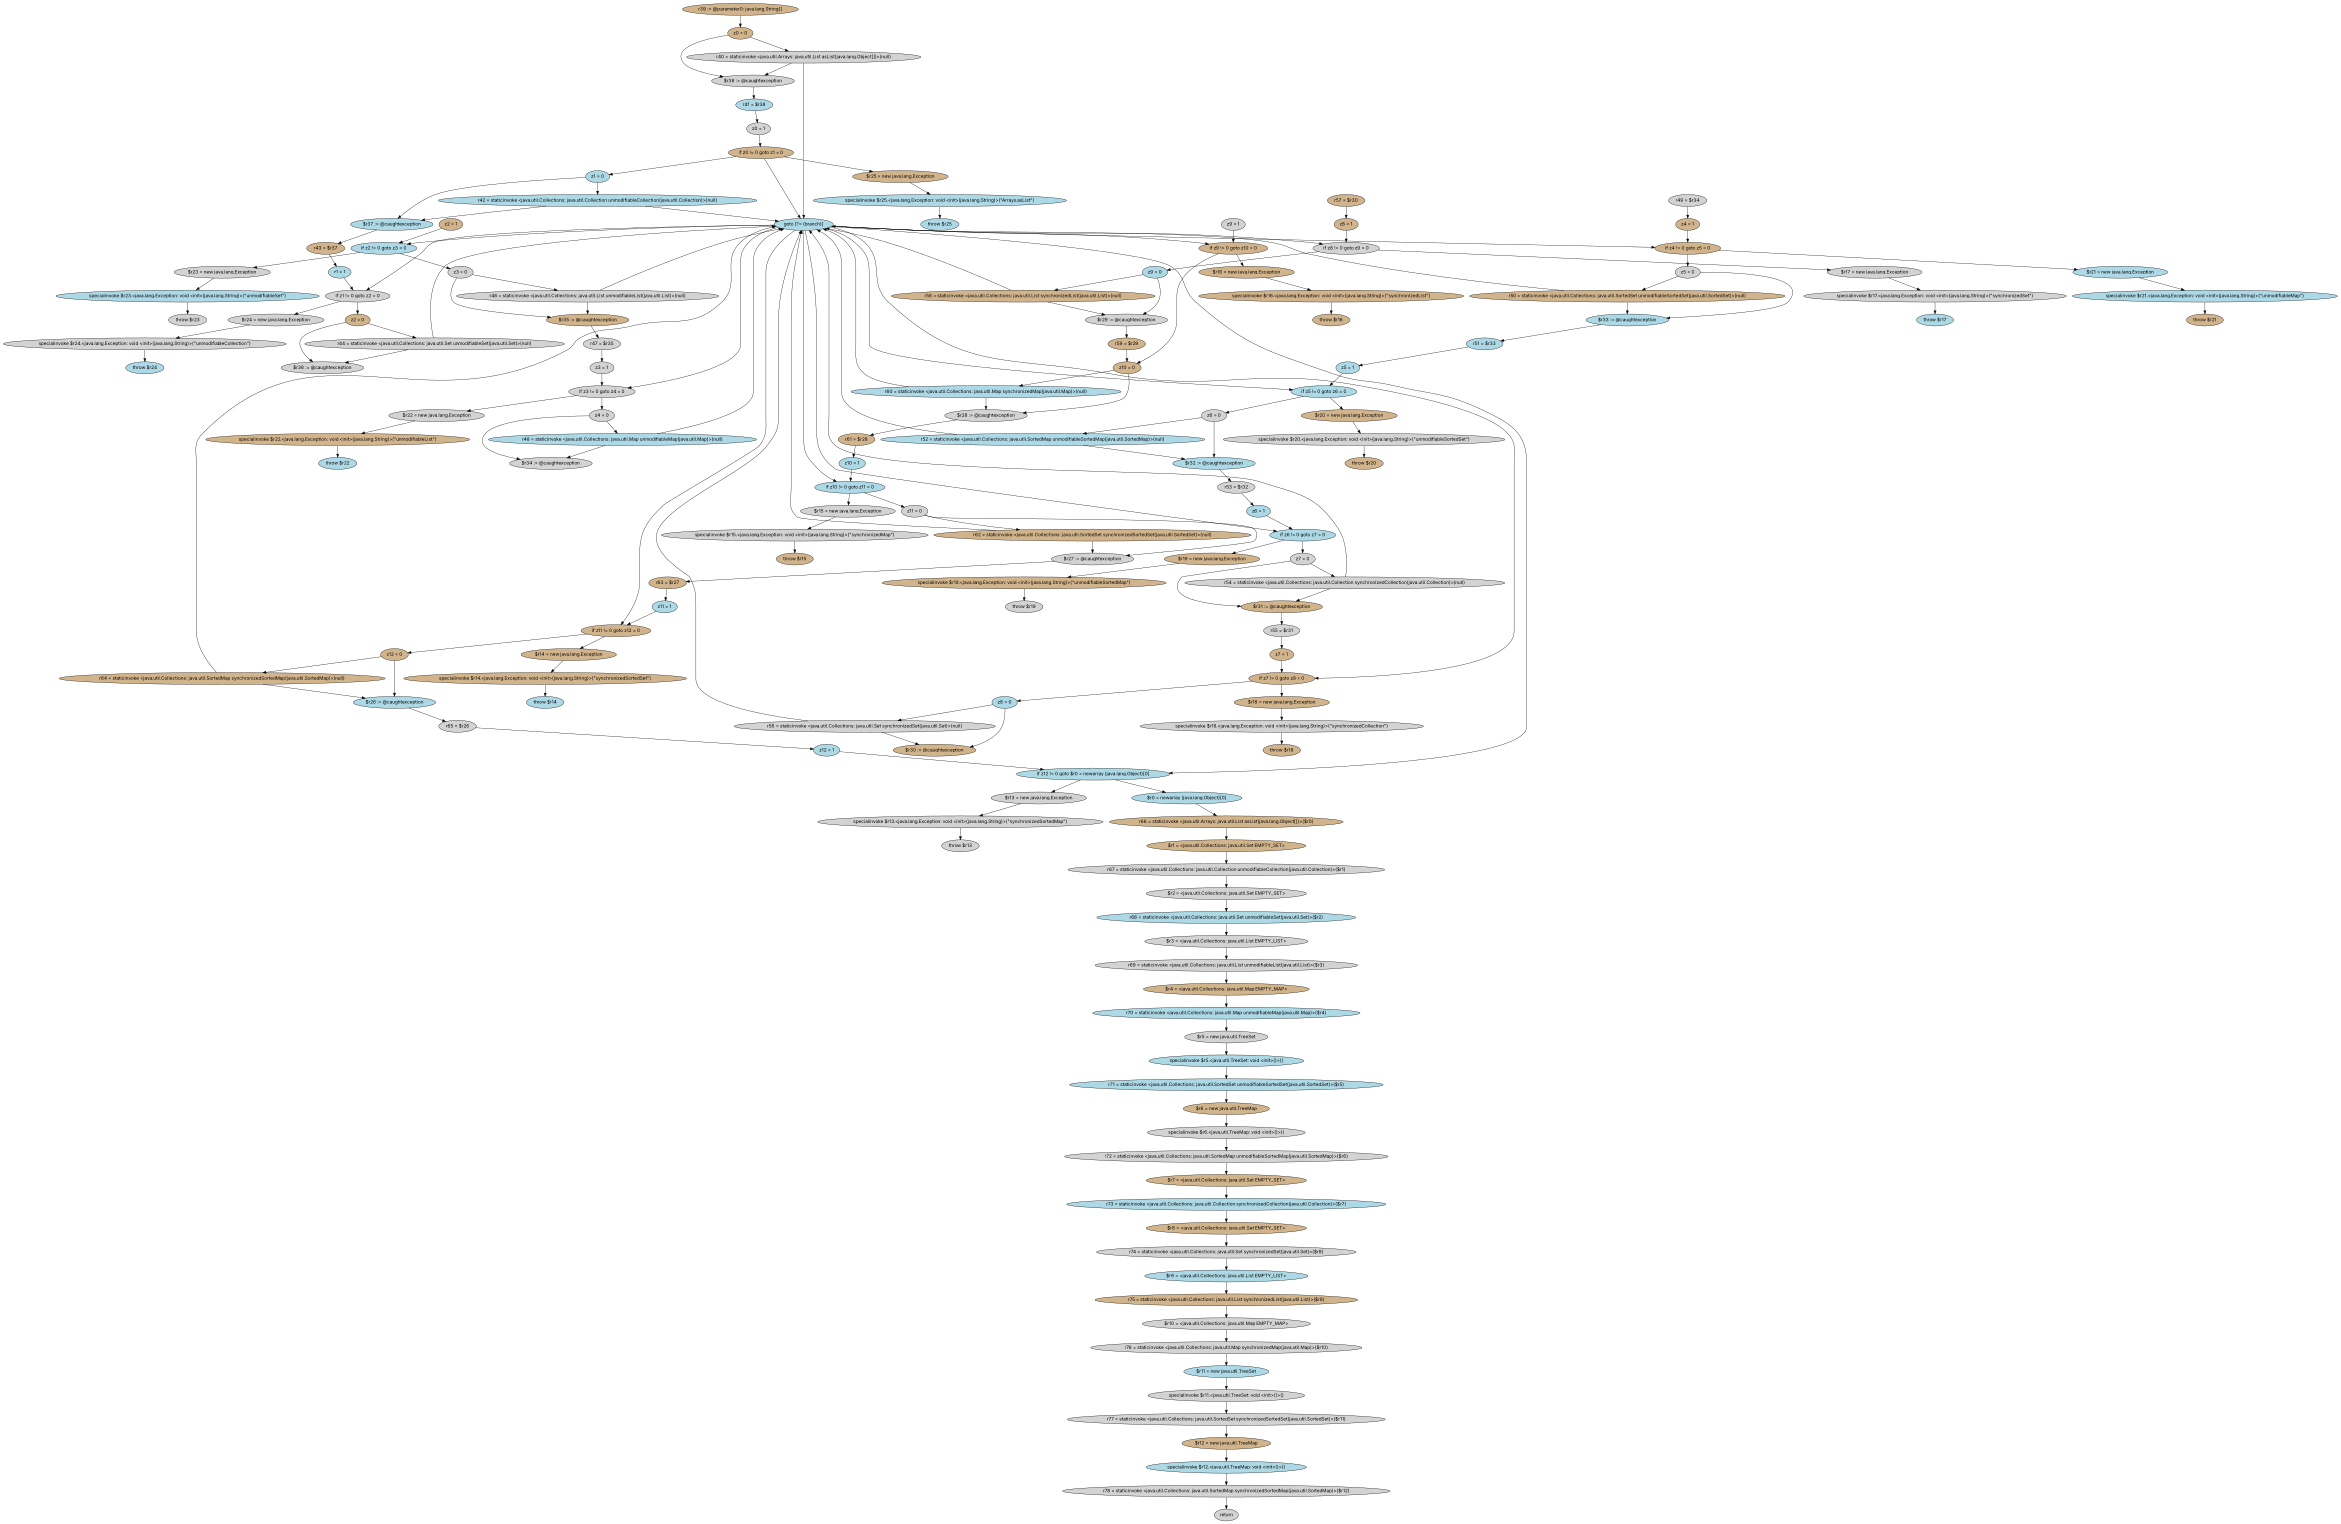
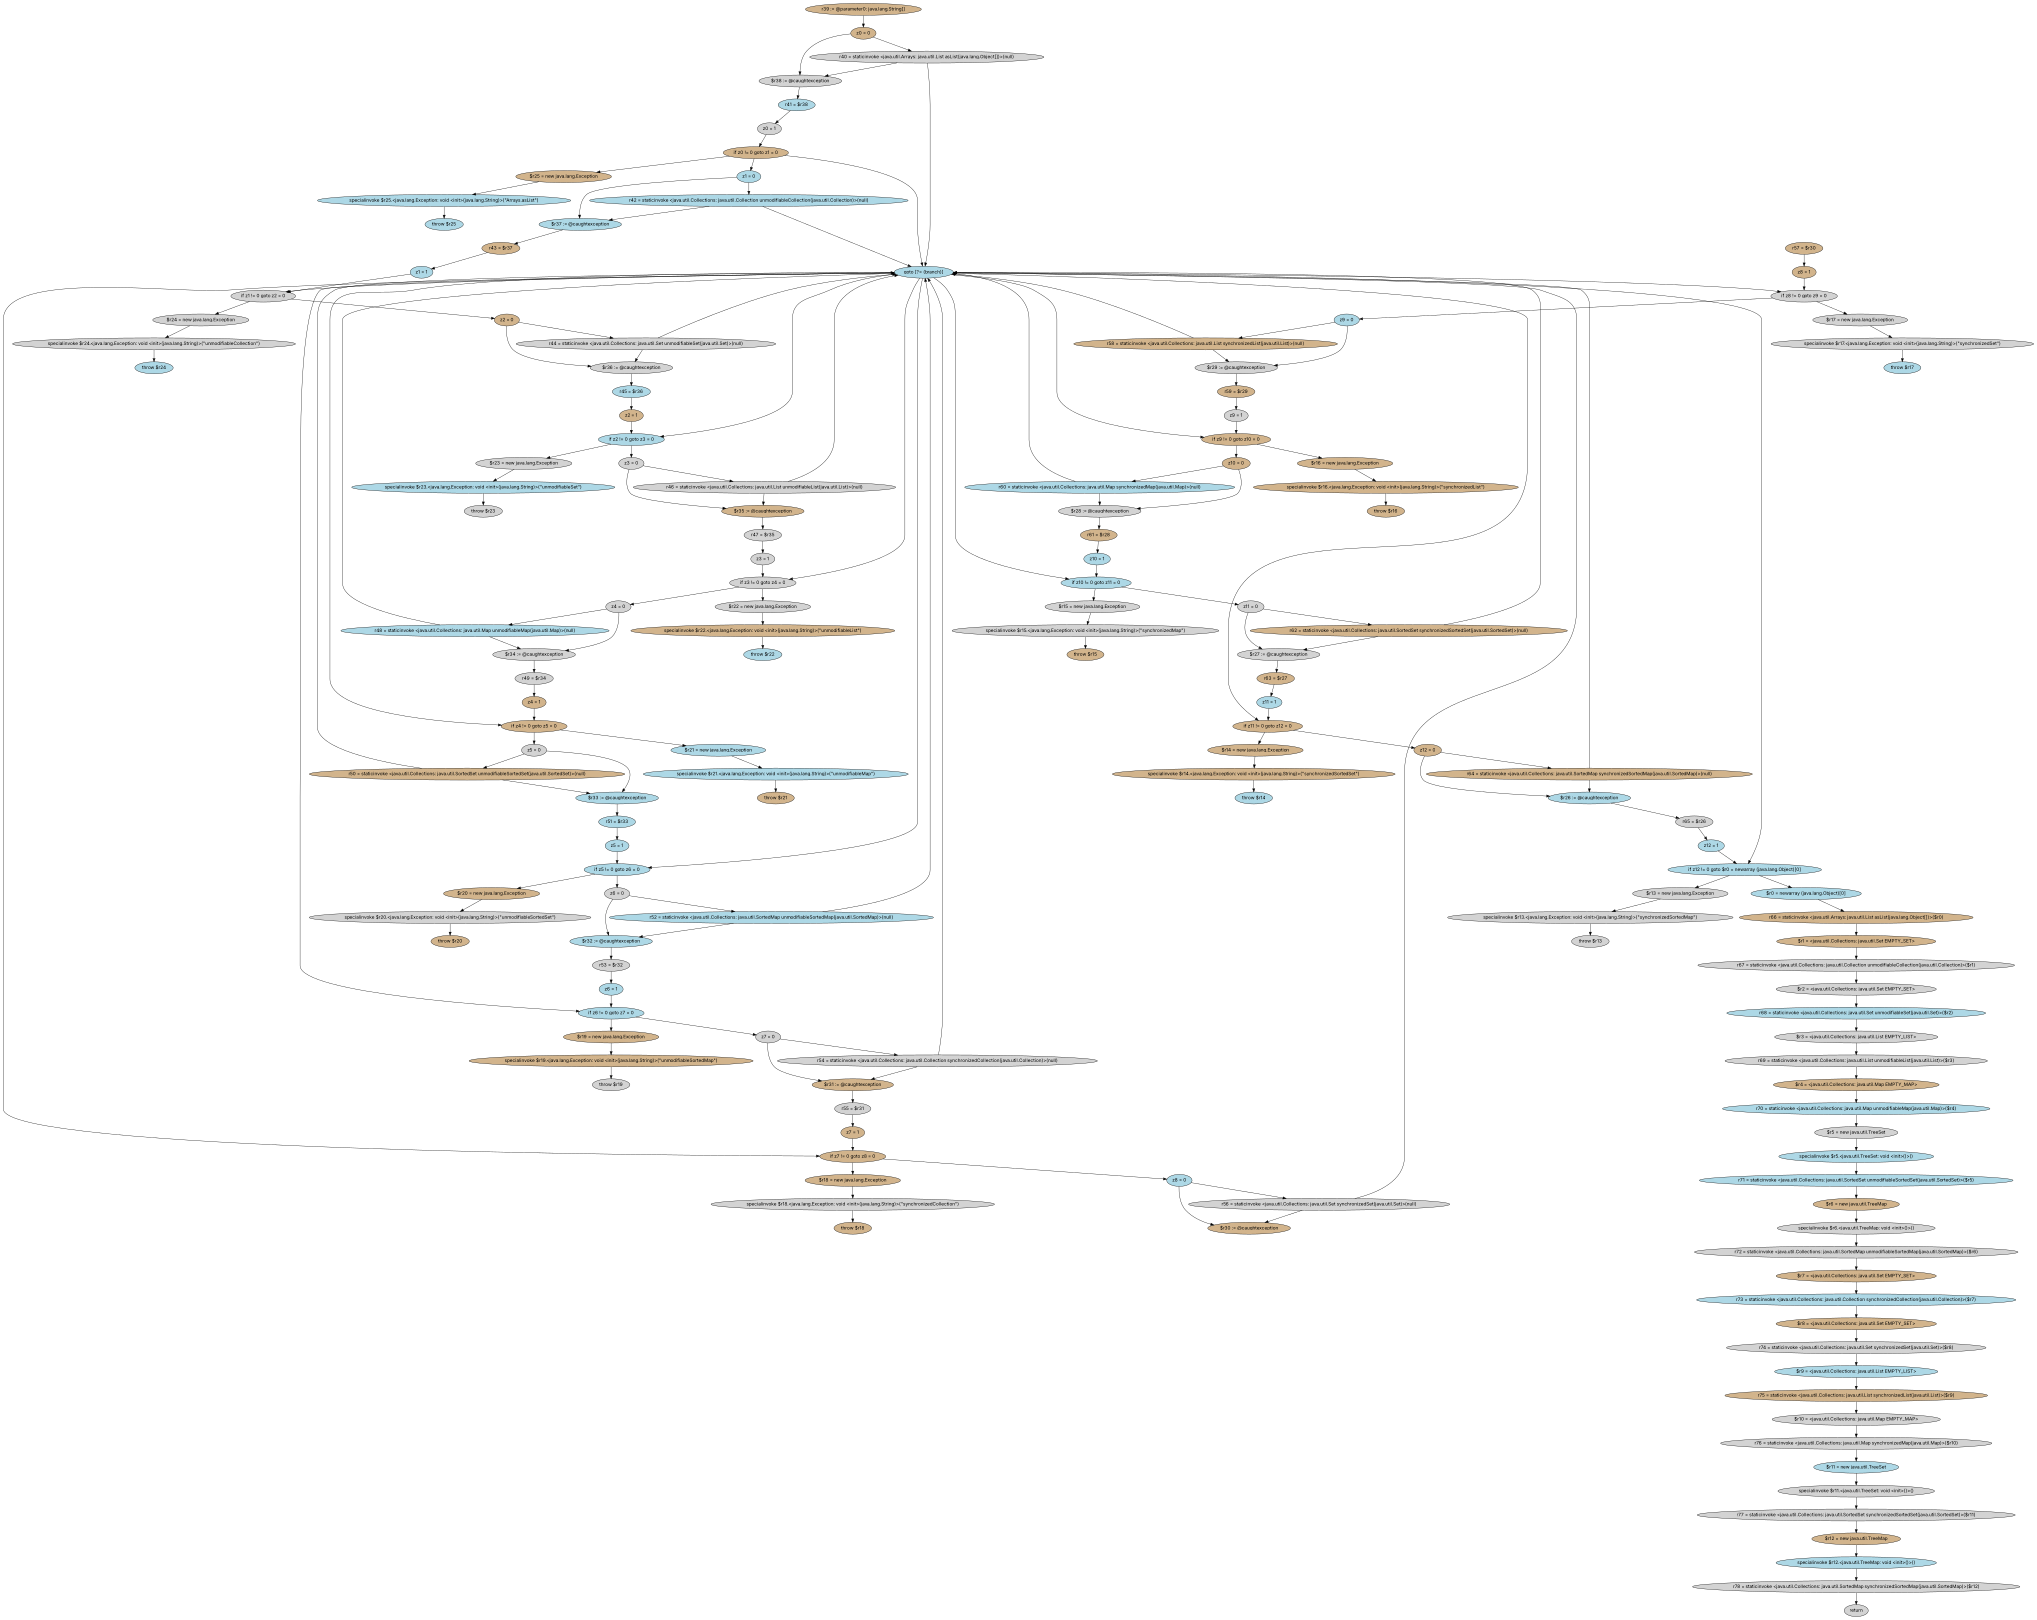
edge "r59 = $r29" -> "z10 = 0": now "r59 = $r29" -> "z9 = 1"
node "r45 = $r36": added
edge "$r34 := @caughtexception" -> "r49 = $r34": added
